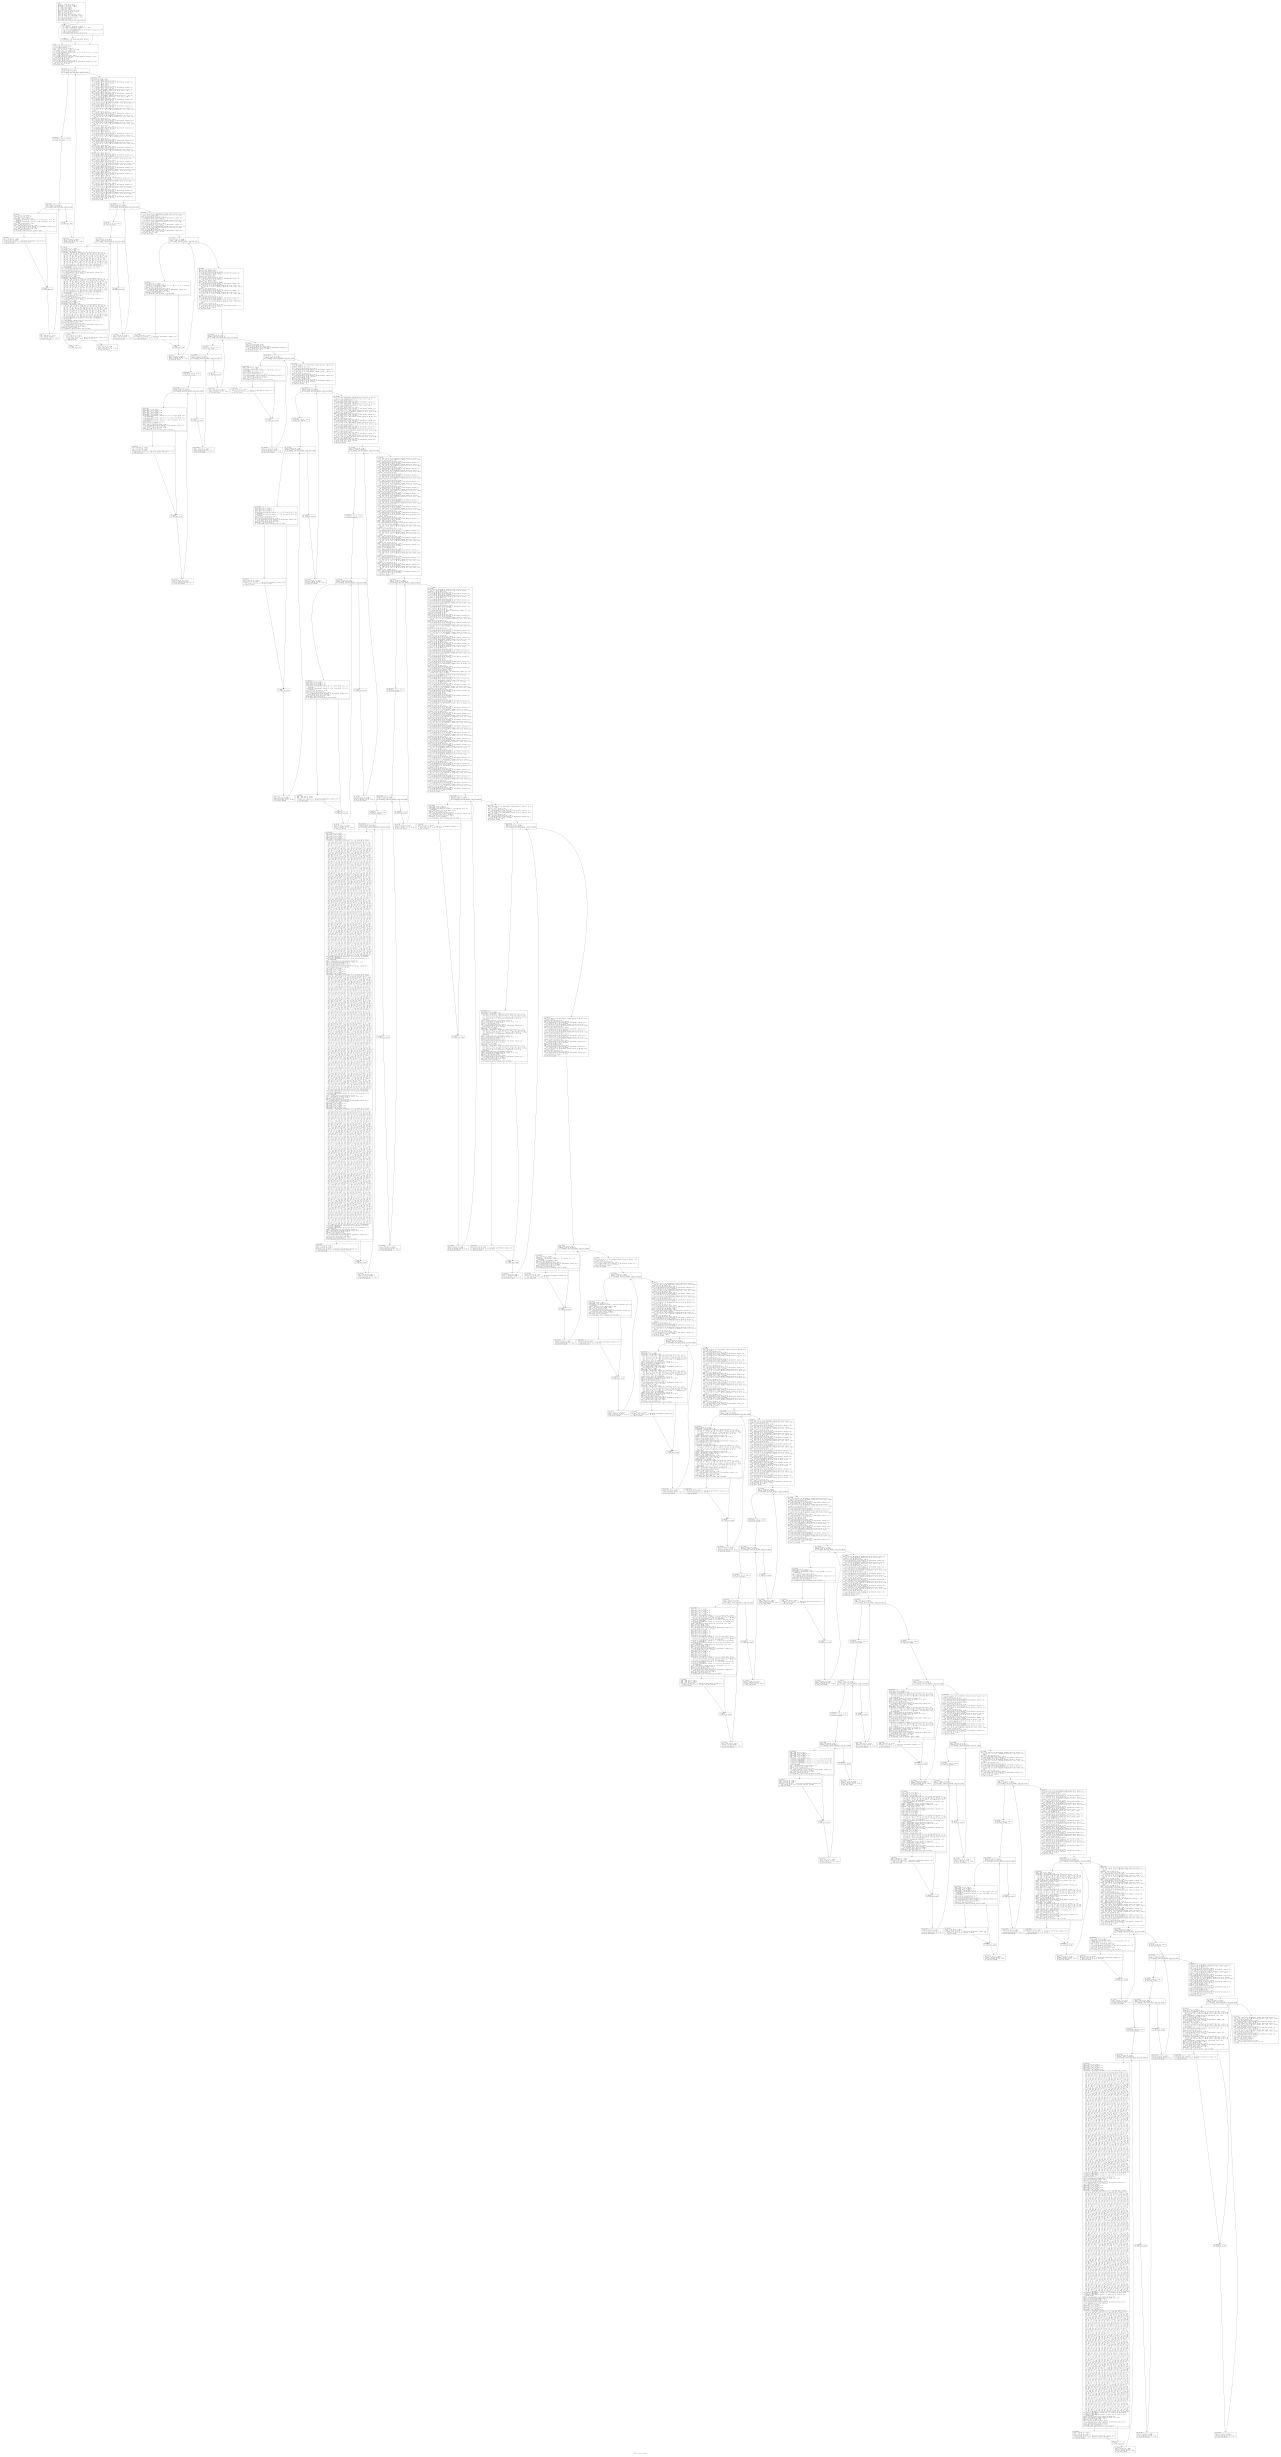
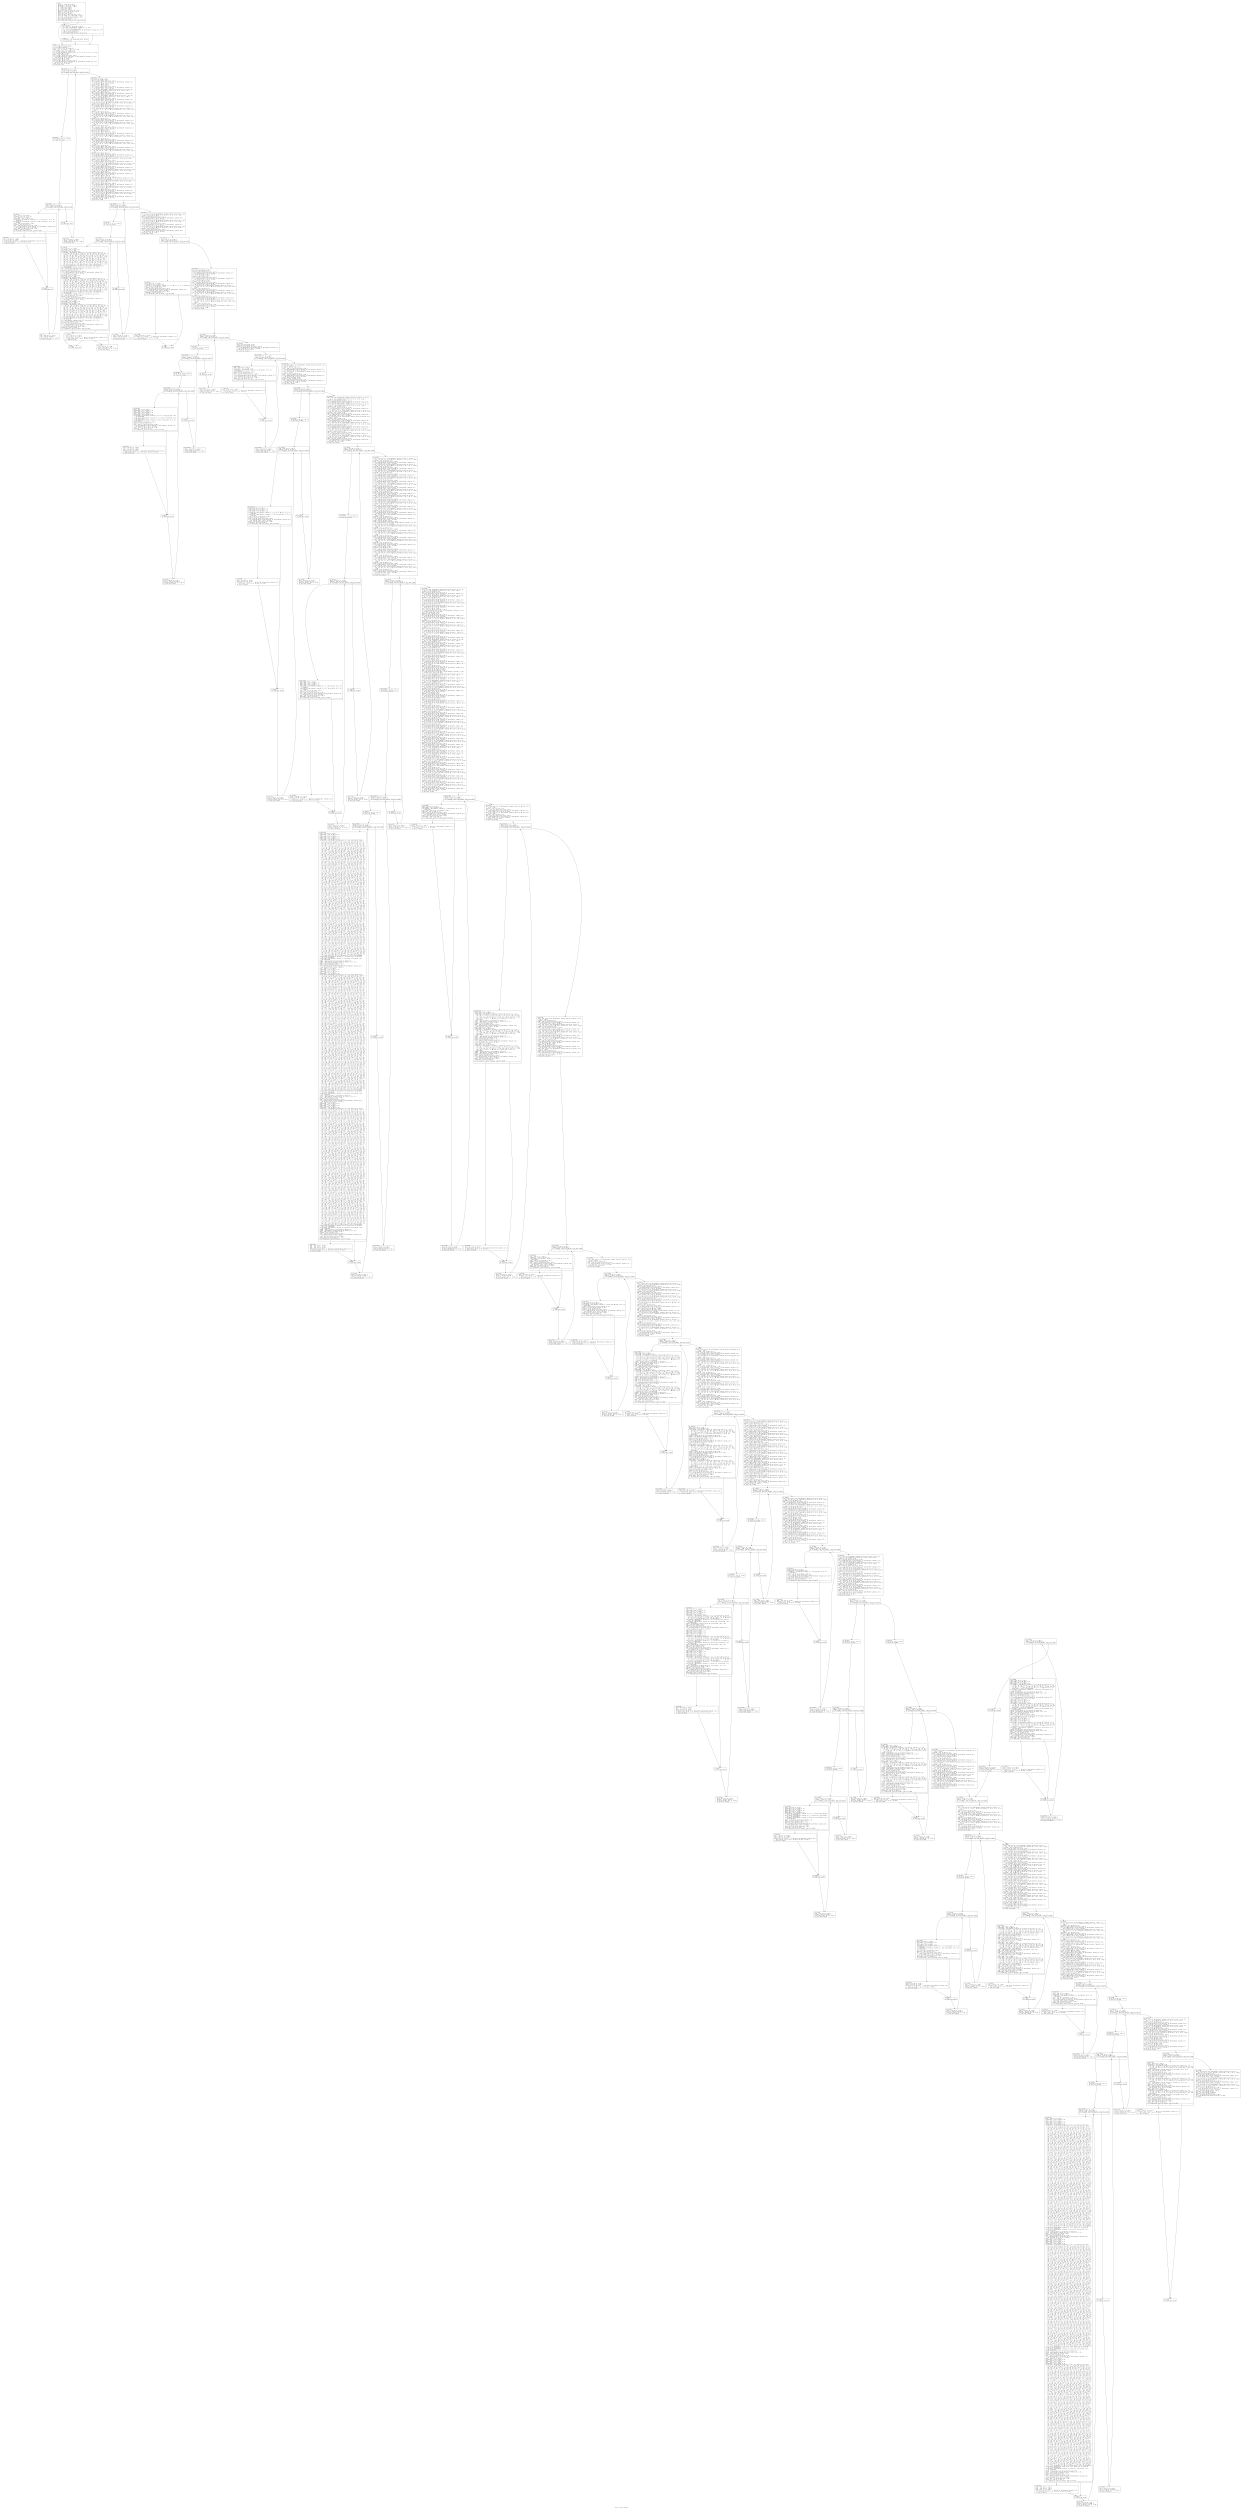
node "for.inc85:": removed
node "for.body595:": removed
node "for.inc787:": removed
